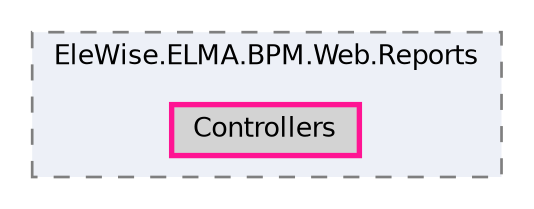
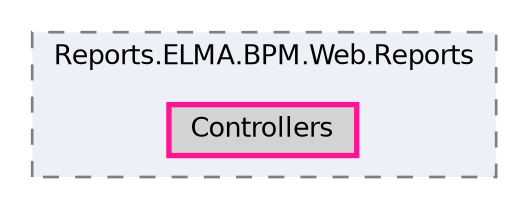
cluster "EleWise.ELMA.BPM.Web.Reports": label "EleWise.ELMA.BPM.Web.Reports" -> "Reports.ELMA.BPM.Web.Reports"
